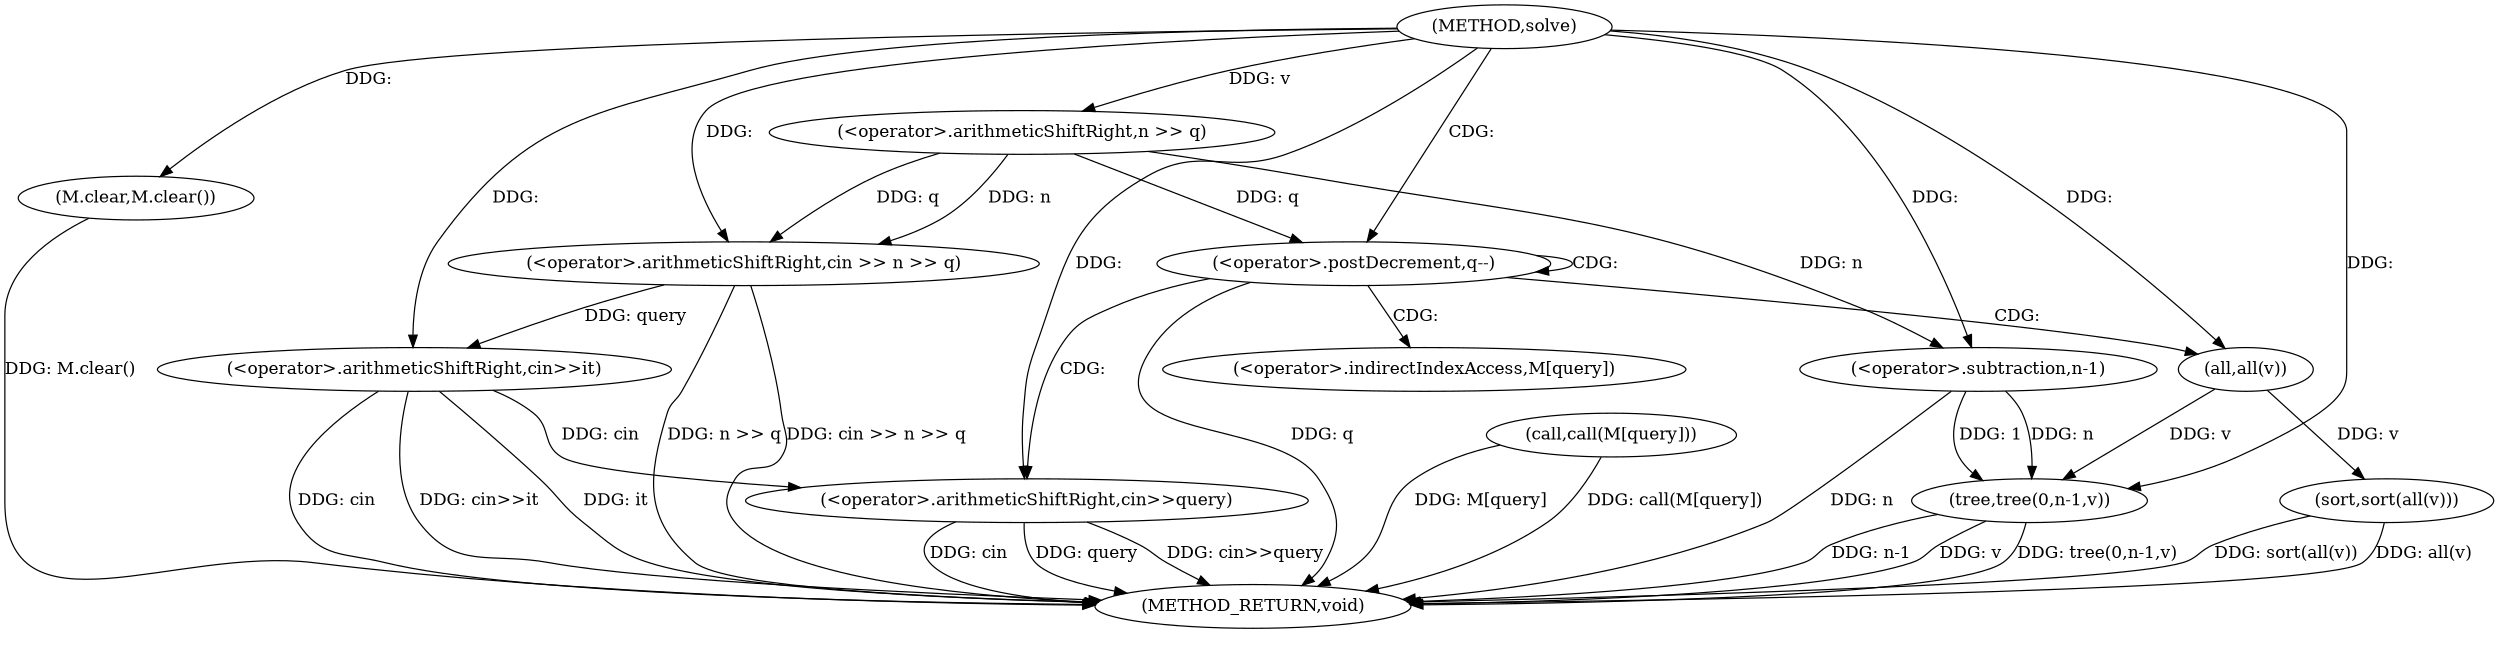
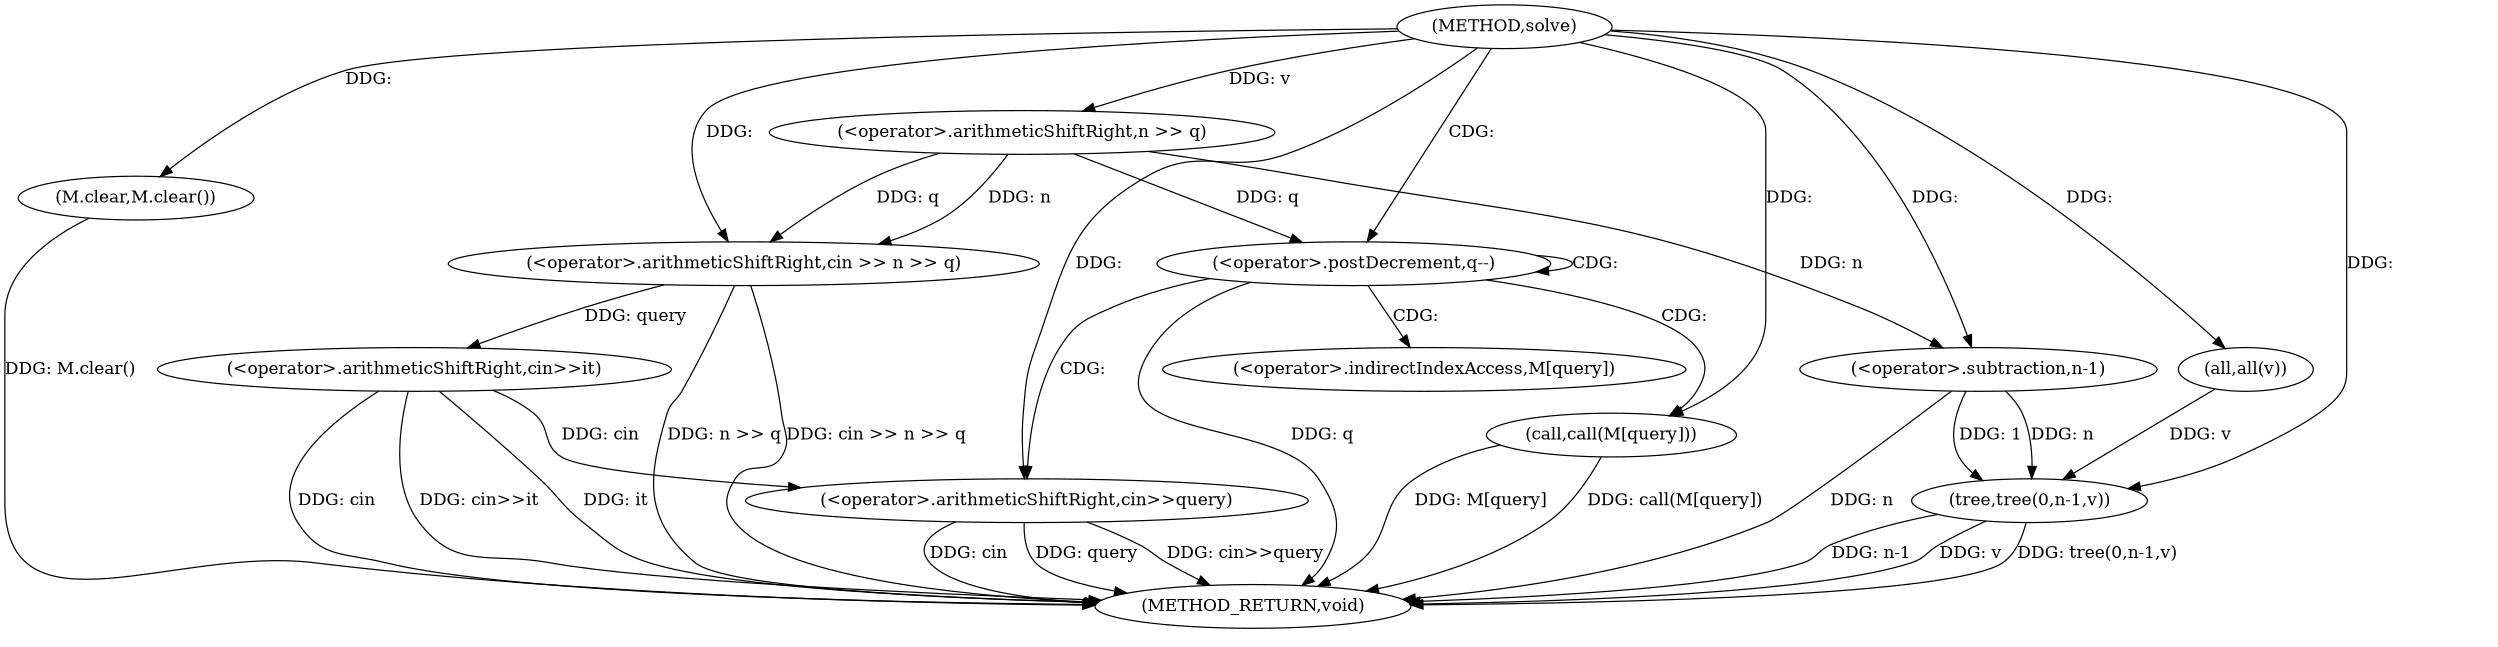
edge "(METHOD,solve)" -> "(<operator>.arithmeticShiftRight,cin>>it)": now "(METHOD,solve)" -> "(call,call(M[query]))"
edge "(<operator>.postDecrement,q--)" -> "(all,all(v))": now "(<operator>.postDecrement,q--)" -> "(call,call(M[query]))"
node "(sort,sort(all(v)))": removed
